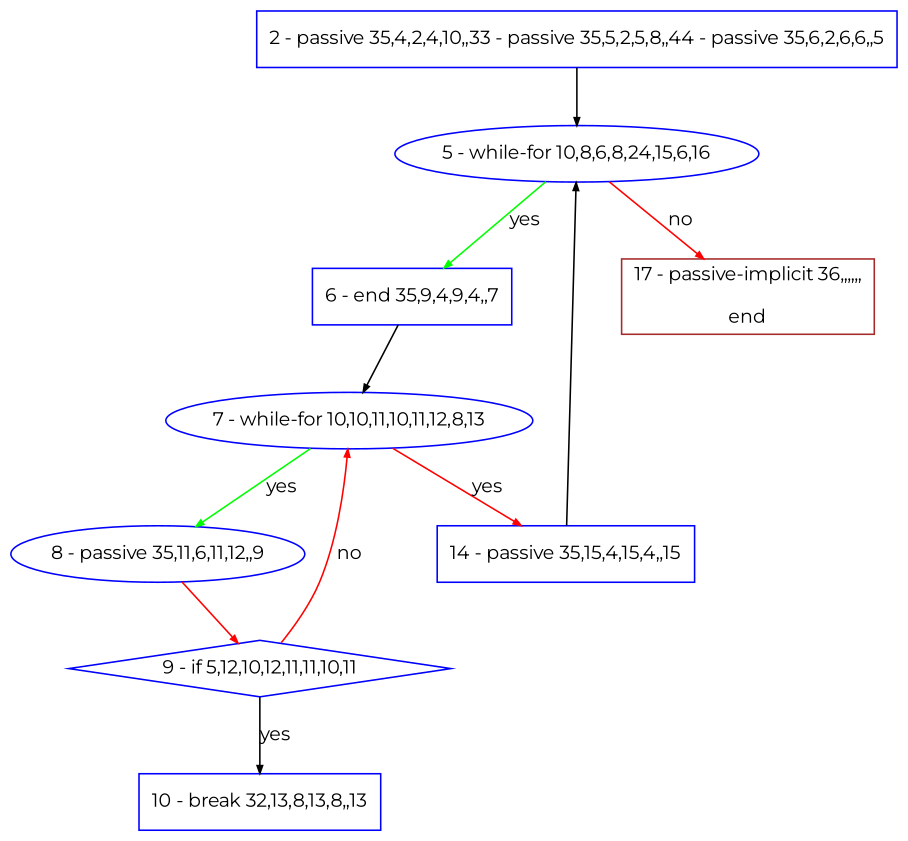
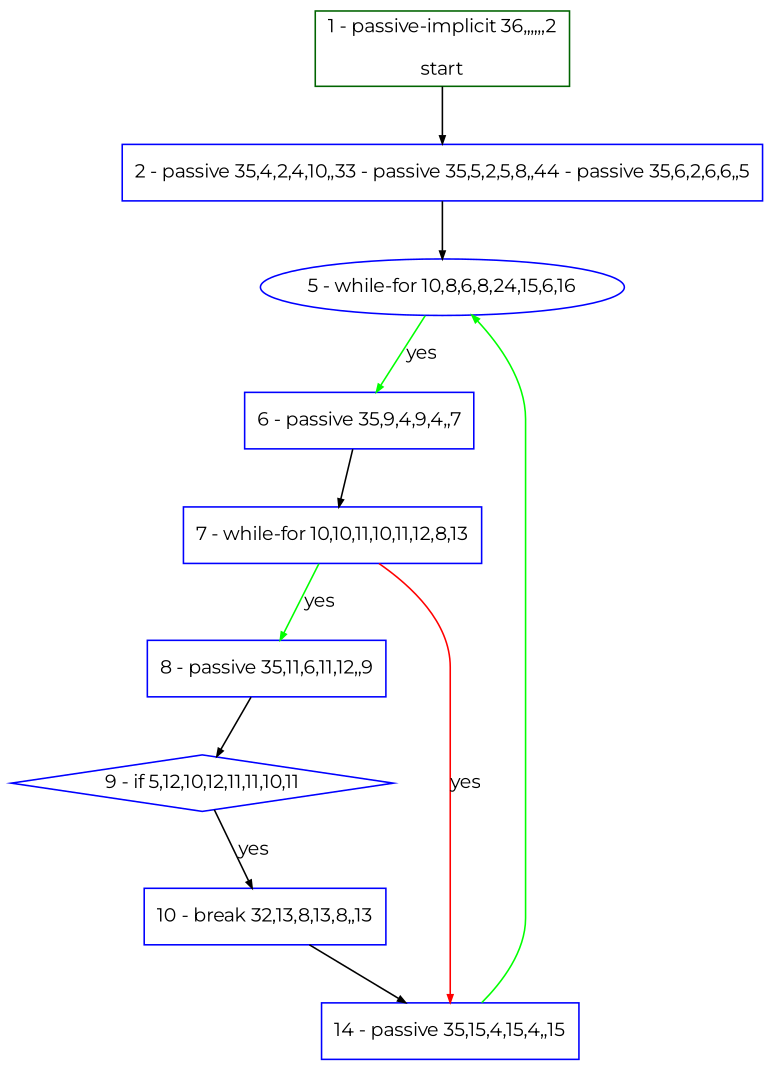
node "1 - passive-implicit 36,,,,,,2 start": added
node "6 - end 35,9,4,9,4,,7": label "6 - end 35,9,4,9,4,,7" -> "6 - passive 35,9,4,9,4,,7"
node "17 - passive-implicit 36,,,,,, end": removed
edge "14 - passive 35,15,4,15,4,,15" -> "5 - while-for 10,8,6,8,24,15,6,16": color #000000 -> #00ff00
node "7 - while-for 10,10,11,10,11,12,8,13": shape ellipse -> box
node "8 - passive 35,11,6,11,12,,9": shape ellipse -> box
edge "9 - if 5,12,10,12,11,11,10,11" -> "7 - while-for 10,10,11,10,11,12,8,13": removed, label "no"
edge "8 - passive 35,11,6,11,12,,9" -> "9 - if 5,12,10,12,11,11,10,11": color #ff0000 -> #000000
edge "10 - break 32,13,8,13,8,,13" -> "14 - passive 35,15,4,15,4,,15": added
